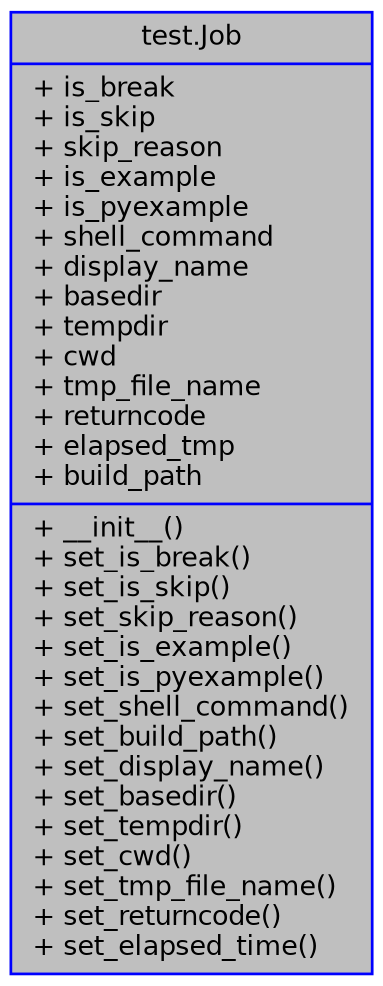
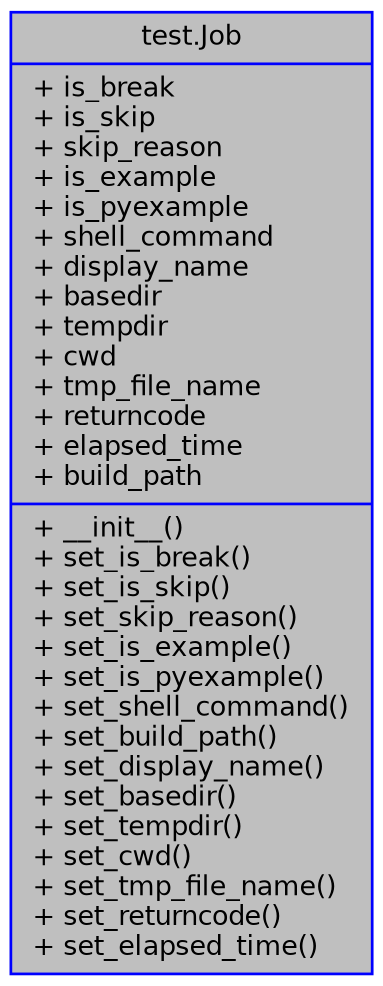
node "test.Job": text "+ elapsed_tmp" -> "+ elapsed_time"
